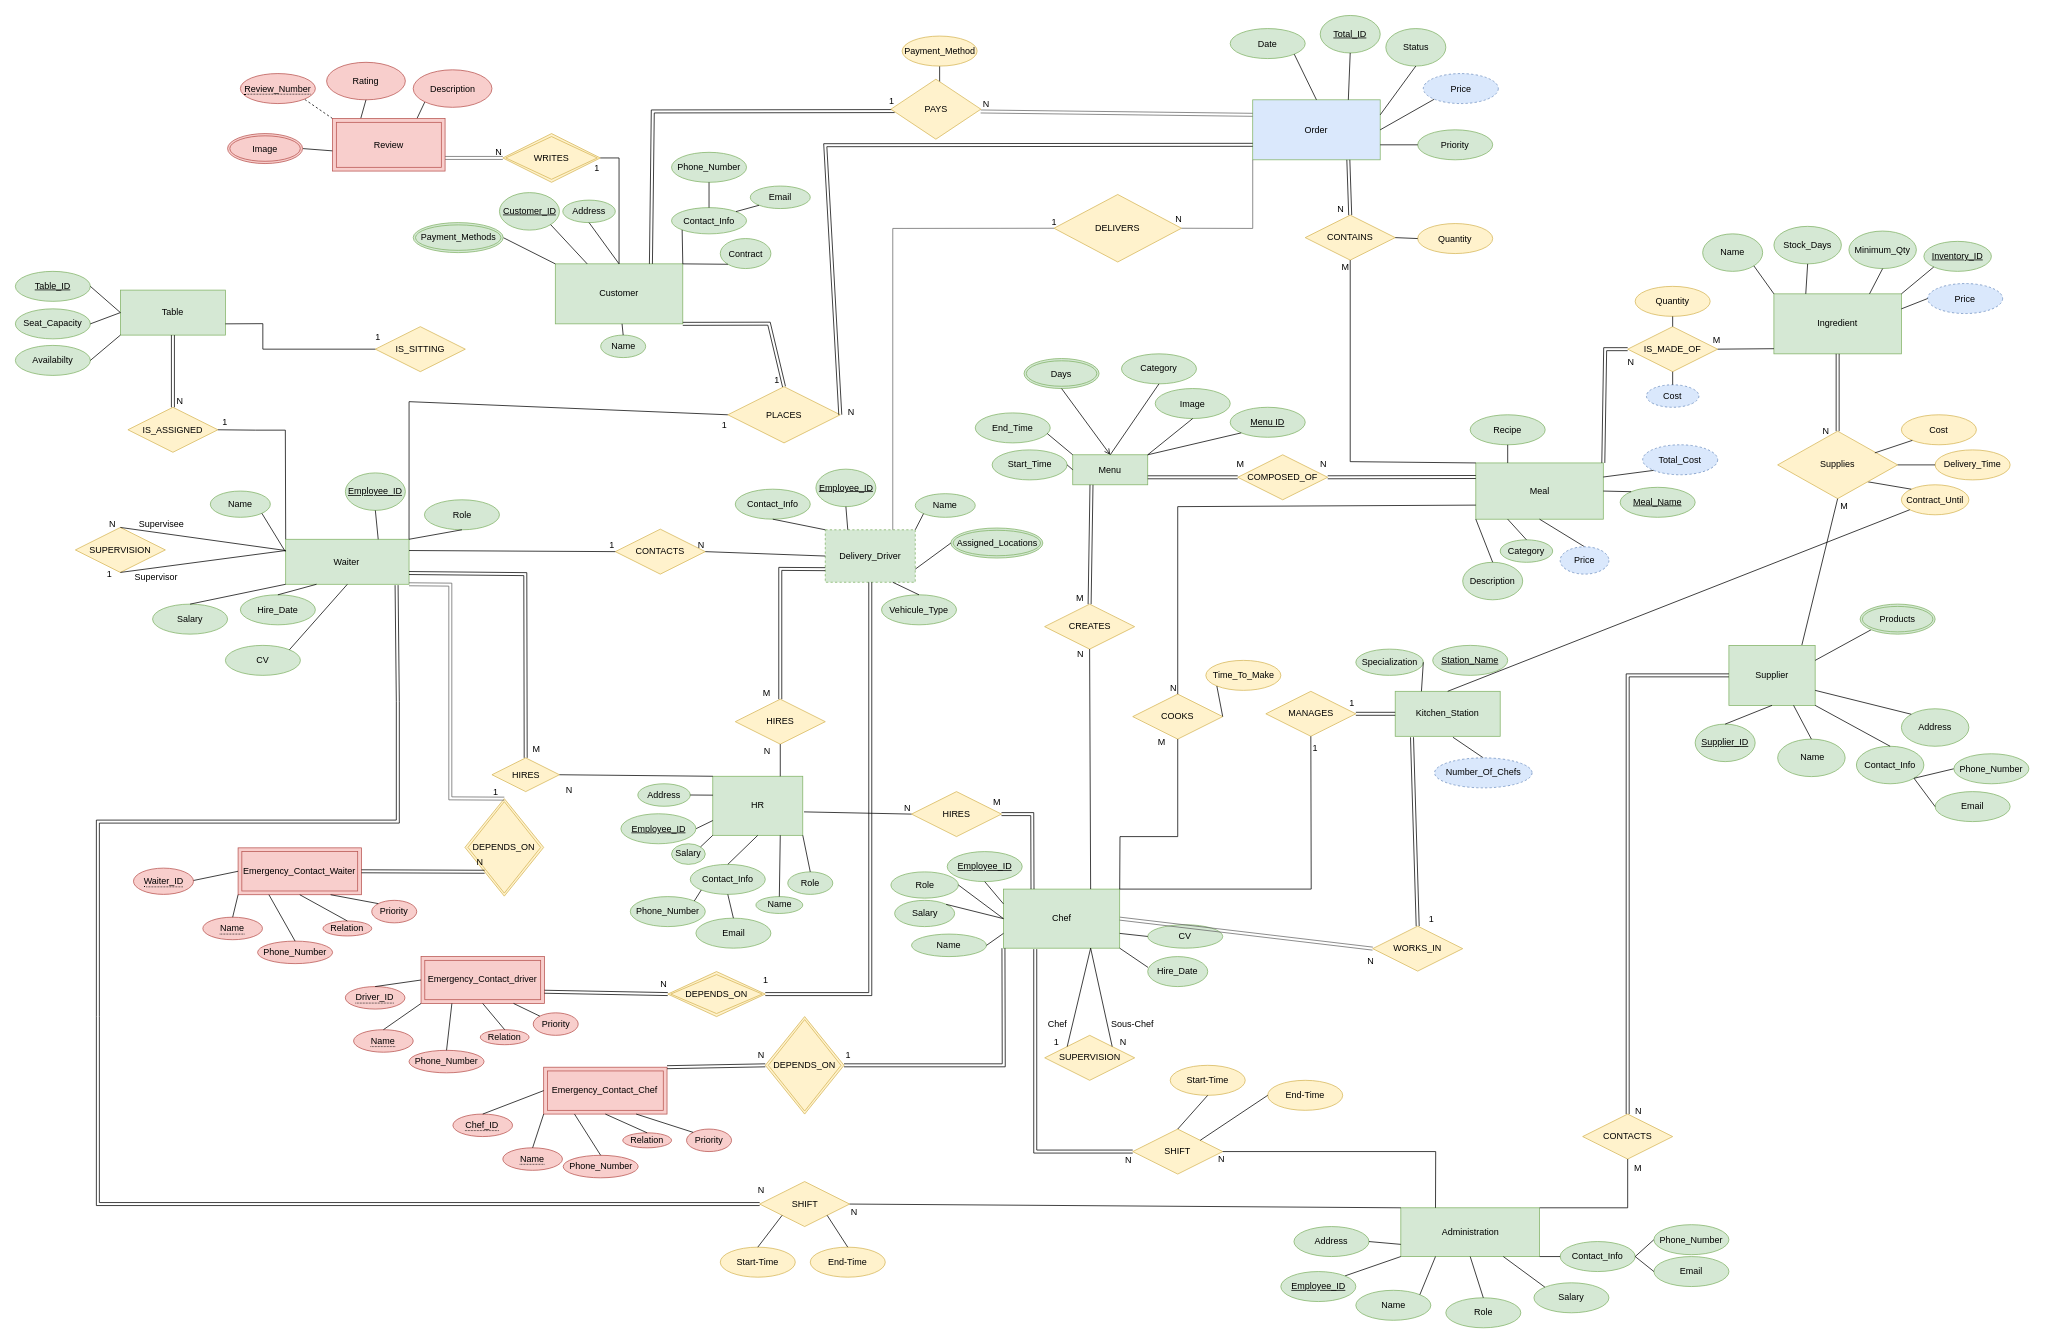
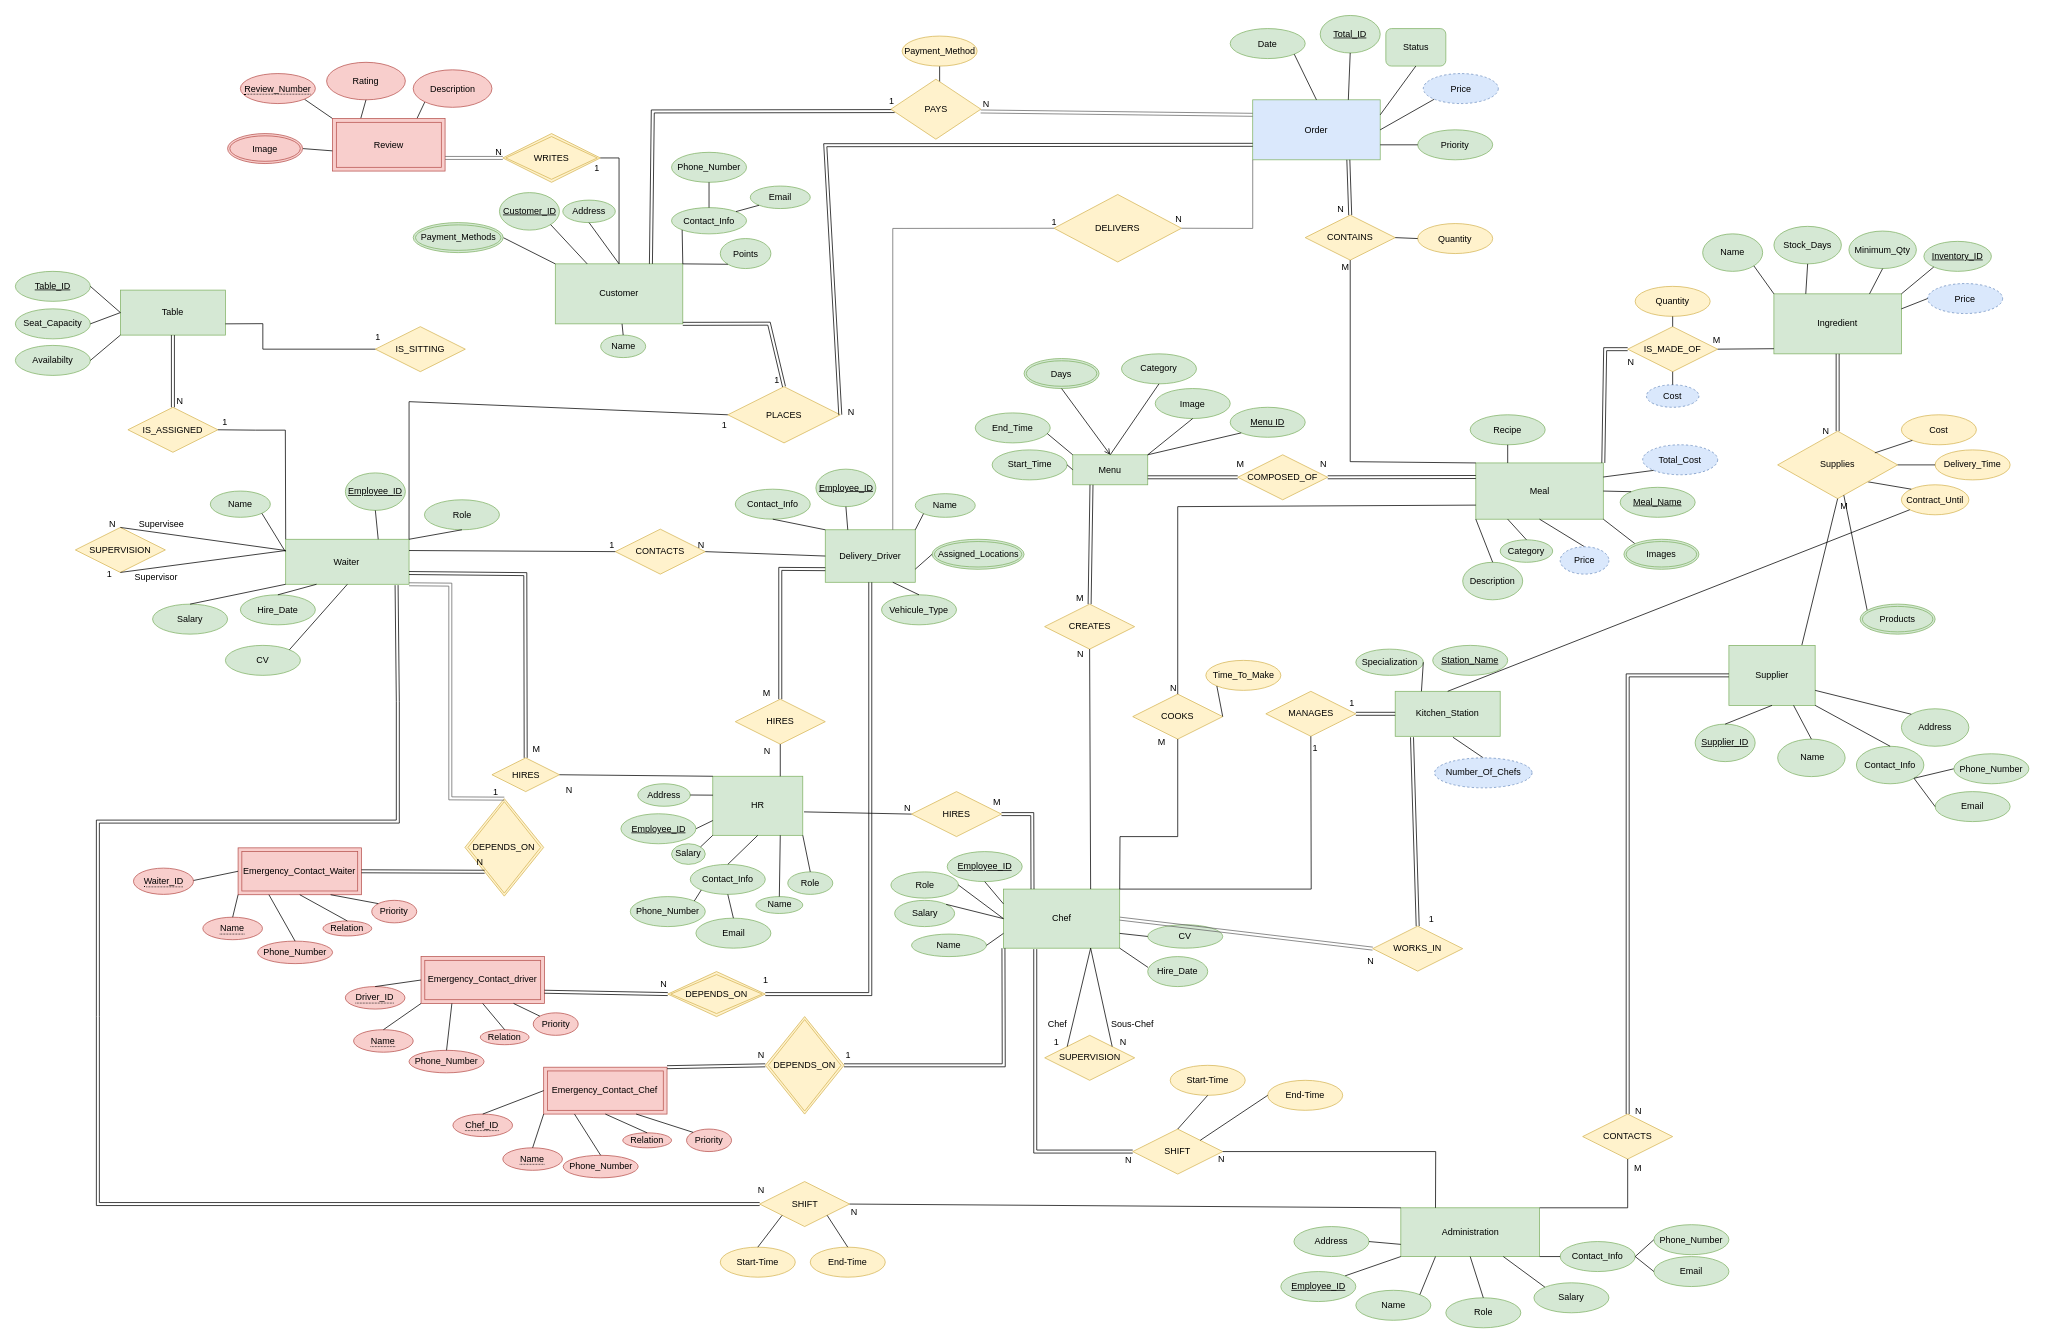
node "Status": shape ellipse -> rounded rectangle
edge "Review_Number" -- "Review": style dashed -> solid
node "Contract": label "Contract" -> "Points"
edge "Meal" -- "Images": added
node "Assigned_Locations": moved (997, 543) -> (978, 554)
node "Images": added
node "Delivery_Driver": style dashed -> solid
edge "Products" -- "Supplier": now "Products" -- "Supplies"
